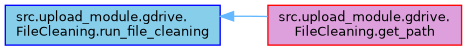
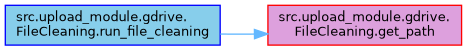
edge "src.upload_module.gdrive. FileCleaning.get_path" -> "src.upload_module.gdrive. FileCleaning.run_file_cleaning": reversed
